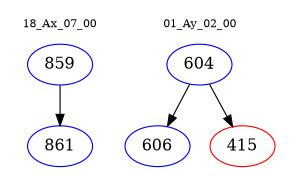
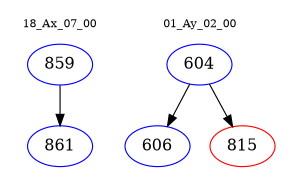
node "415": label "415" -> "815"
